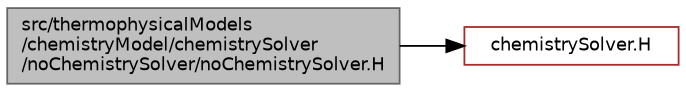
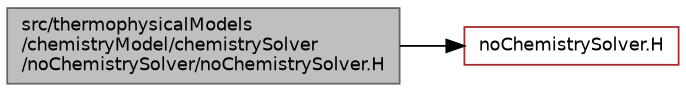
node "chemistrySolver.H": label "chemistrySolver.H" -> "noChemistrySolver.H"
